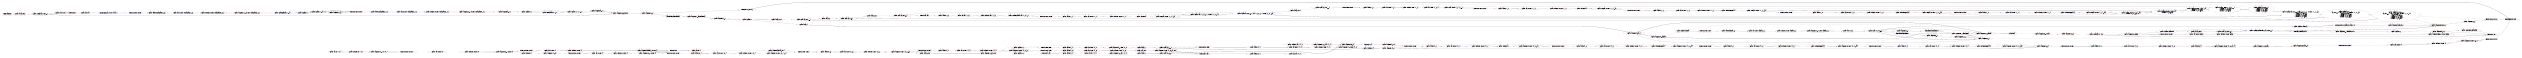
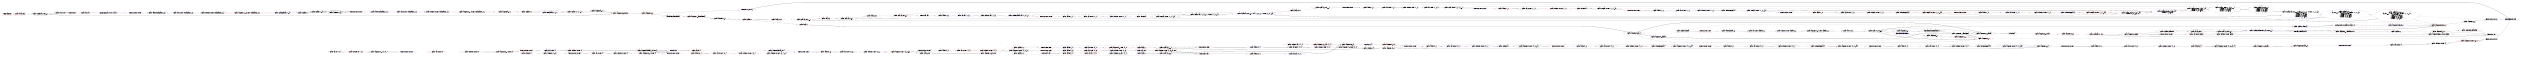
node "(cache_scan_free,cache_scan_free(v10))": label "(cache_scan_free,cache_scan_free(v10))" -> "(cache_scan_free,cache_notEquals_free(v10))"
